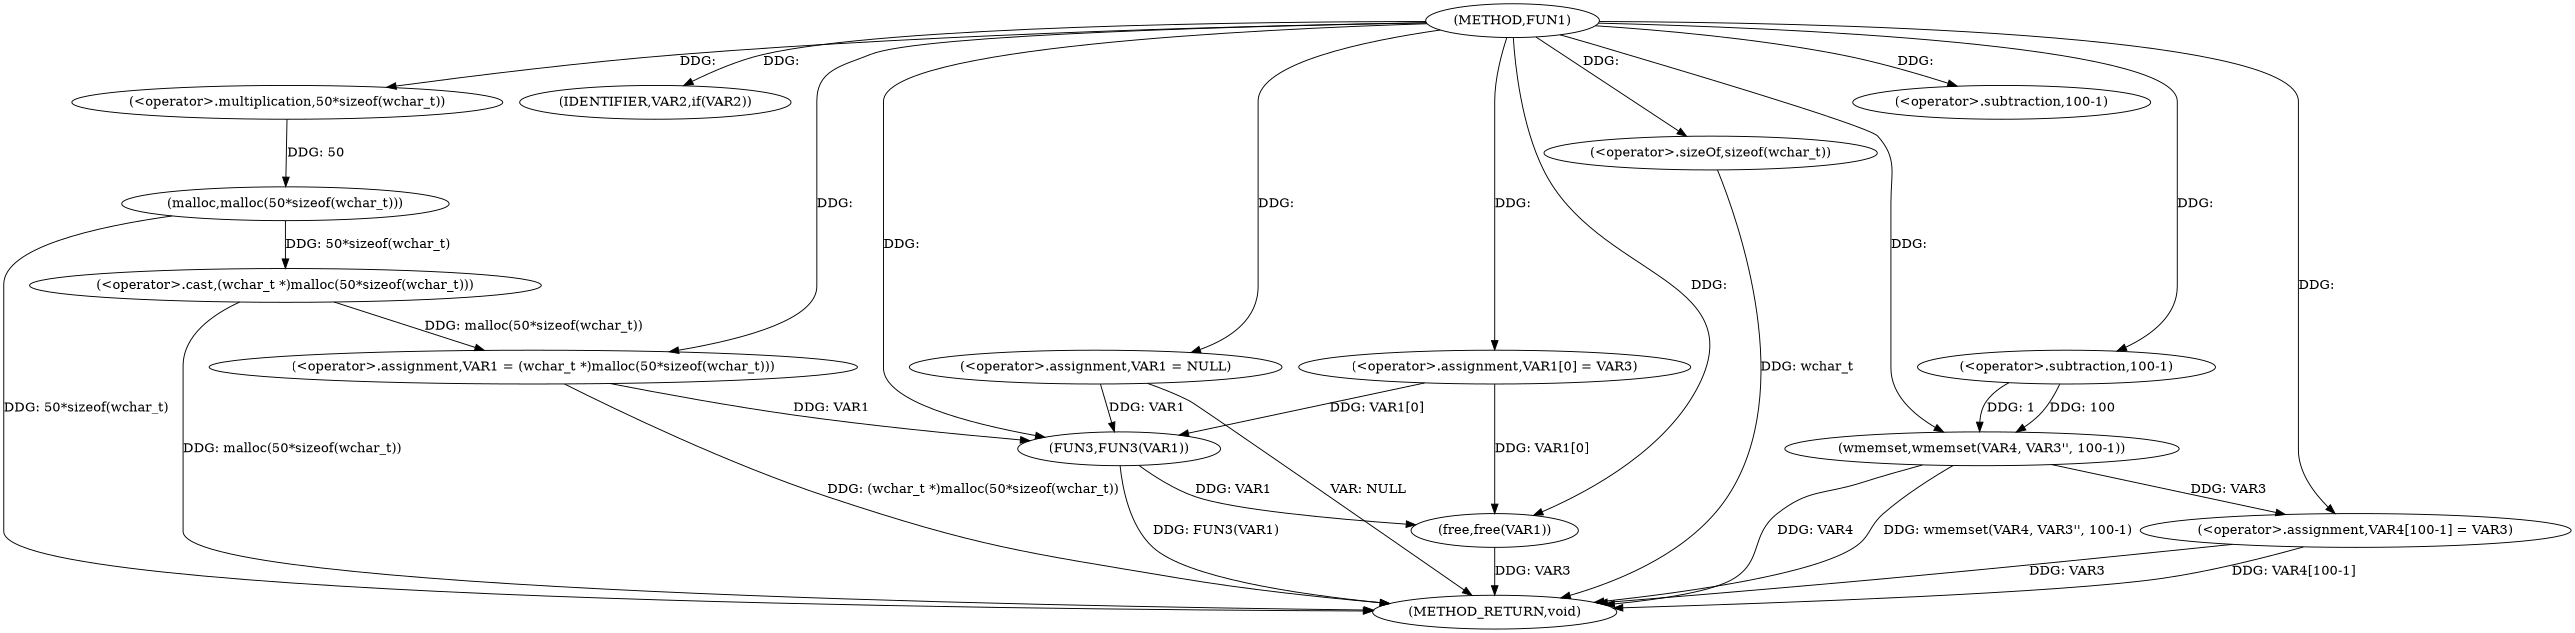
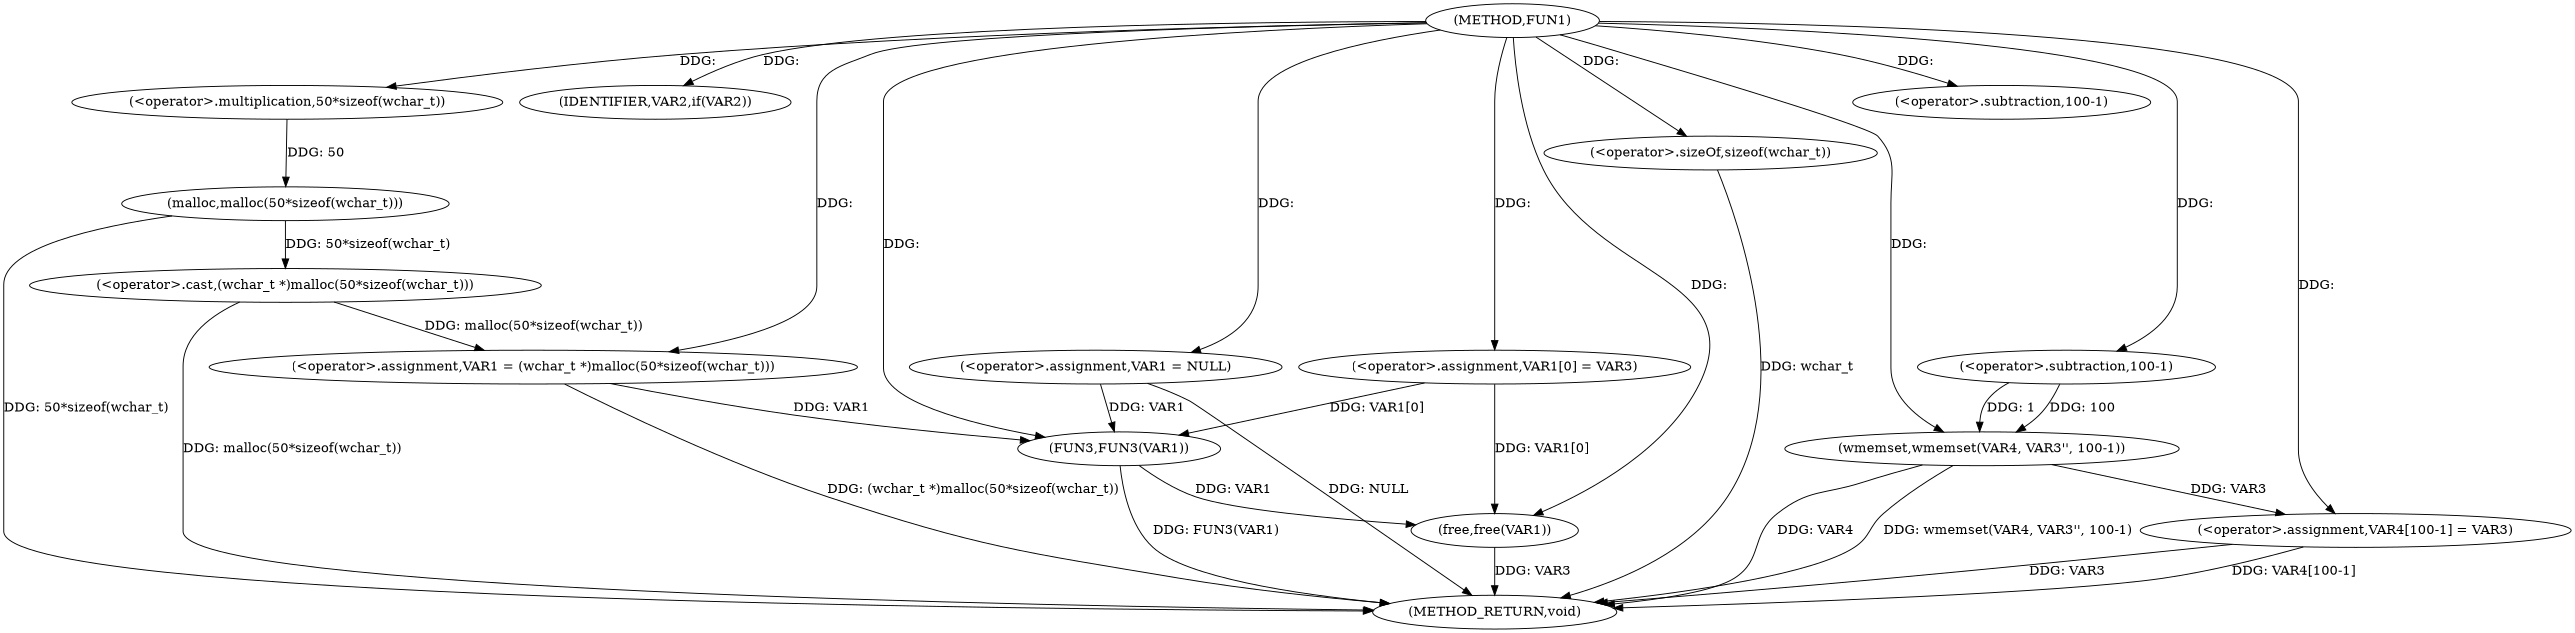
edge "(<operator>.assignment,VAR1 = NULL)" -> "(METHOD_RETURN,void)": label "VAR: NULL" -> "DDG: NULL"
